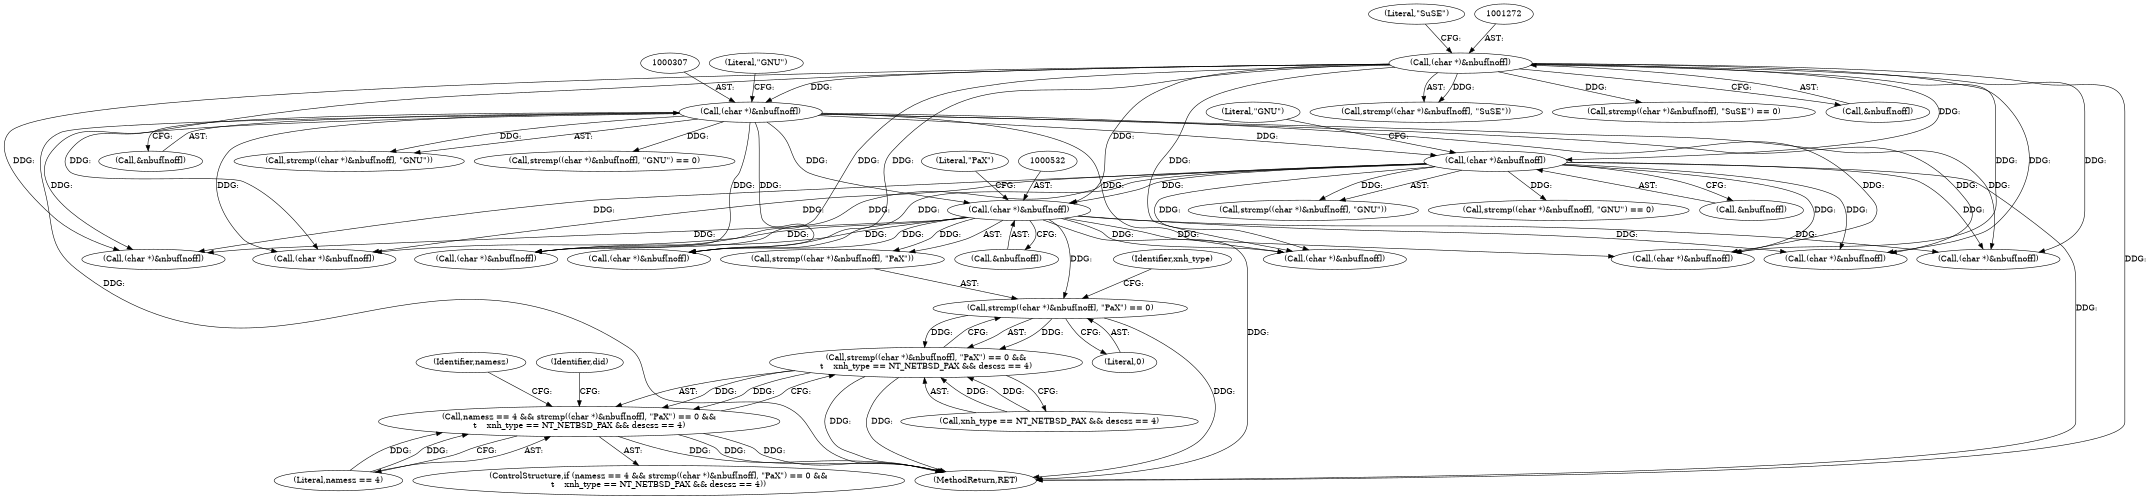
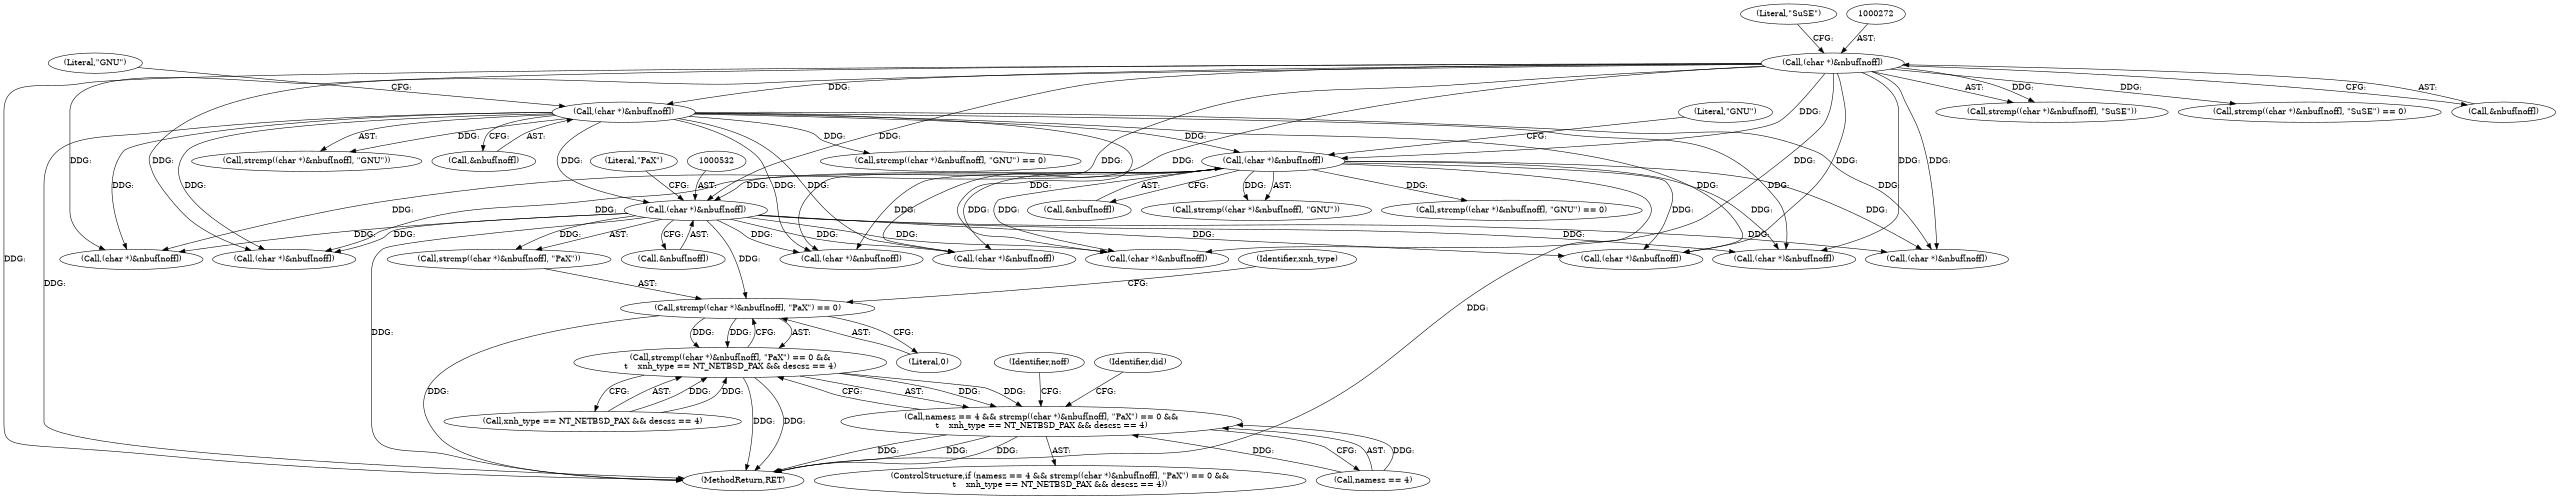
node "1001272": label "1001272" -> "1000272"
node "1000307": removed
node "(Identifier,namesz)": label "(Identifier,namesz)" -> "(Identifier,noff)"
node "(Literal,namesz == 4)": label "(Literal,namesz == 4)" -> "(Call,namesz == 4)"
